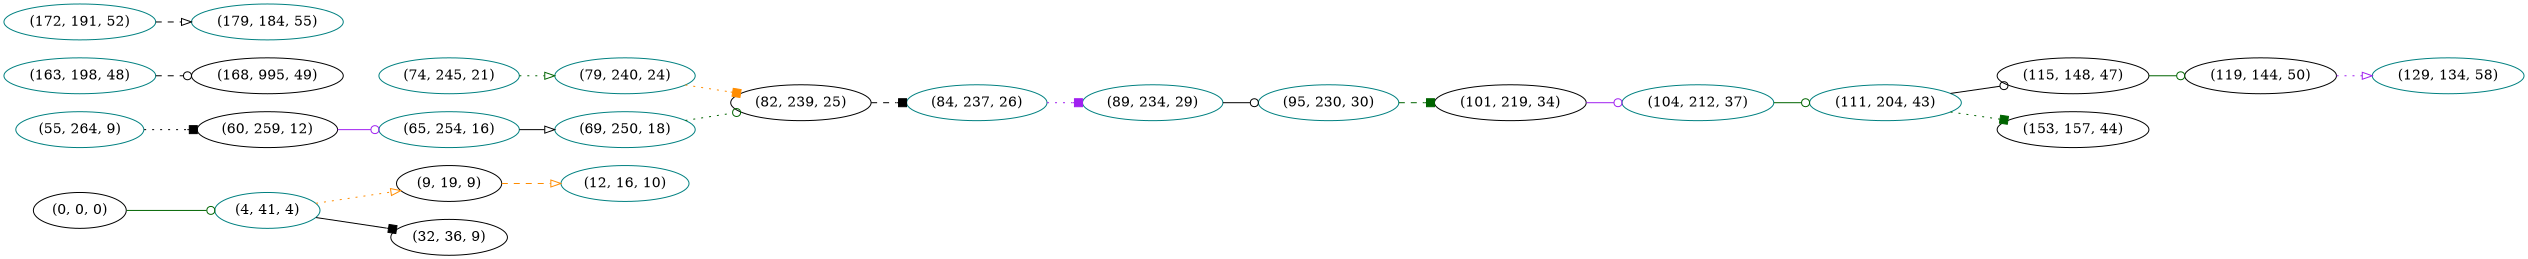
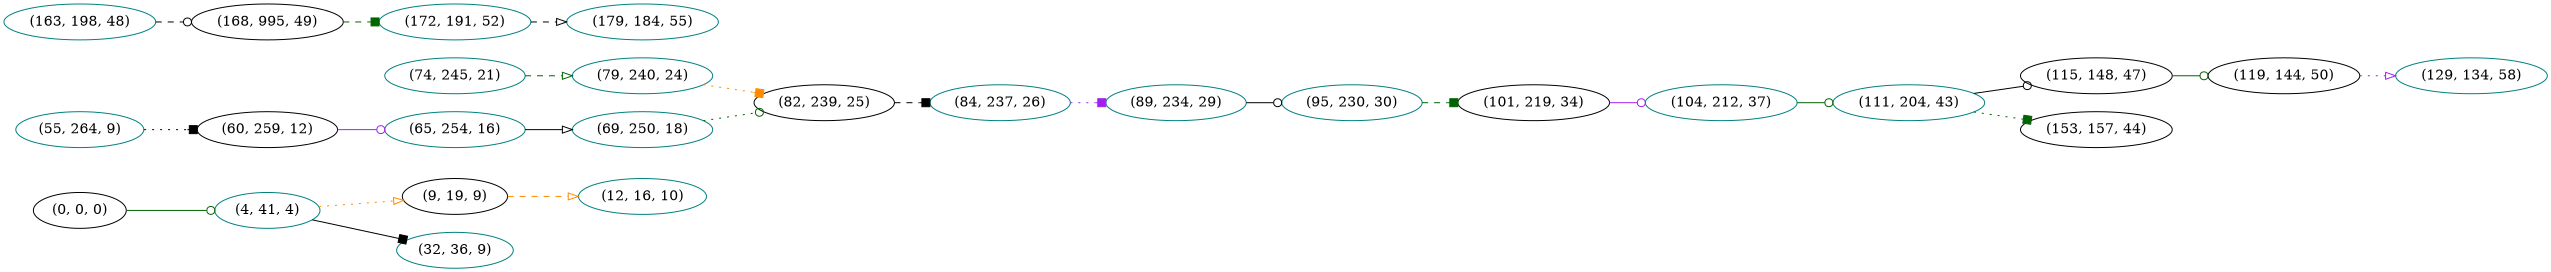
edge "(168, 995, 49)" -> "(172, 191, 52)": added
edge "(74, 245, 21)" -> "(79, 240, 24)": style dotted -> dashed
node "(32, 36, 9)": color black -> teal
